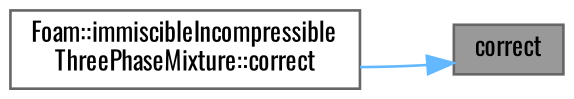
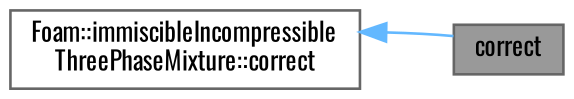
edge "Foam::immiscibleIncompressible ThreePhaseMixture::correct" -> "correct": reversed
